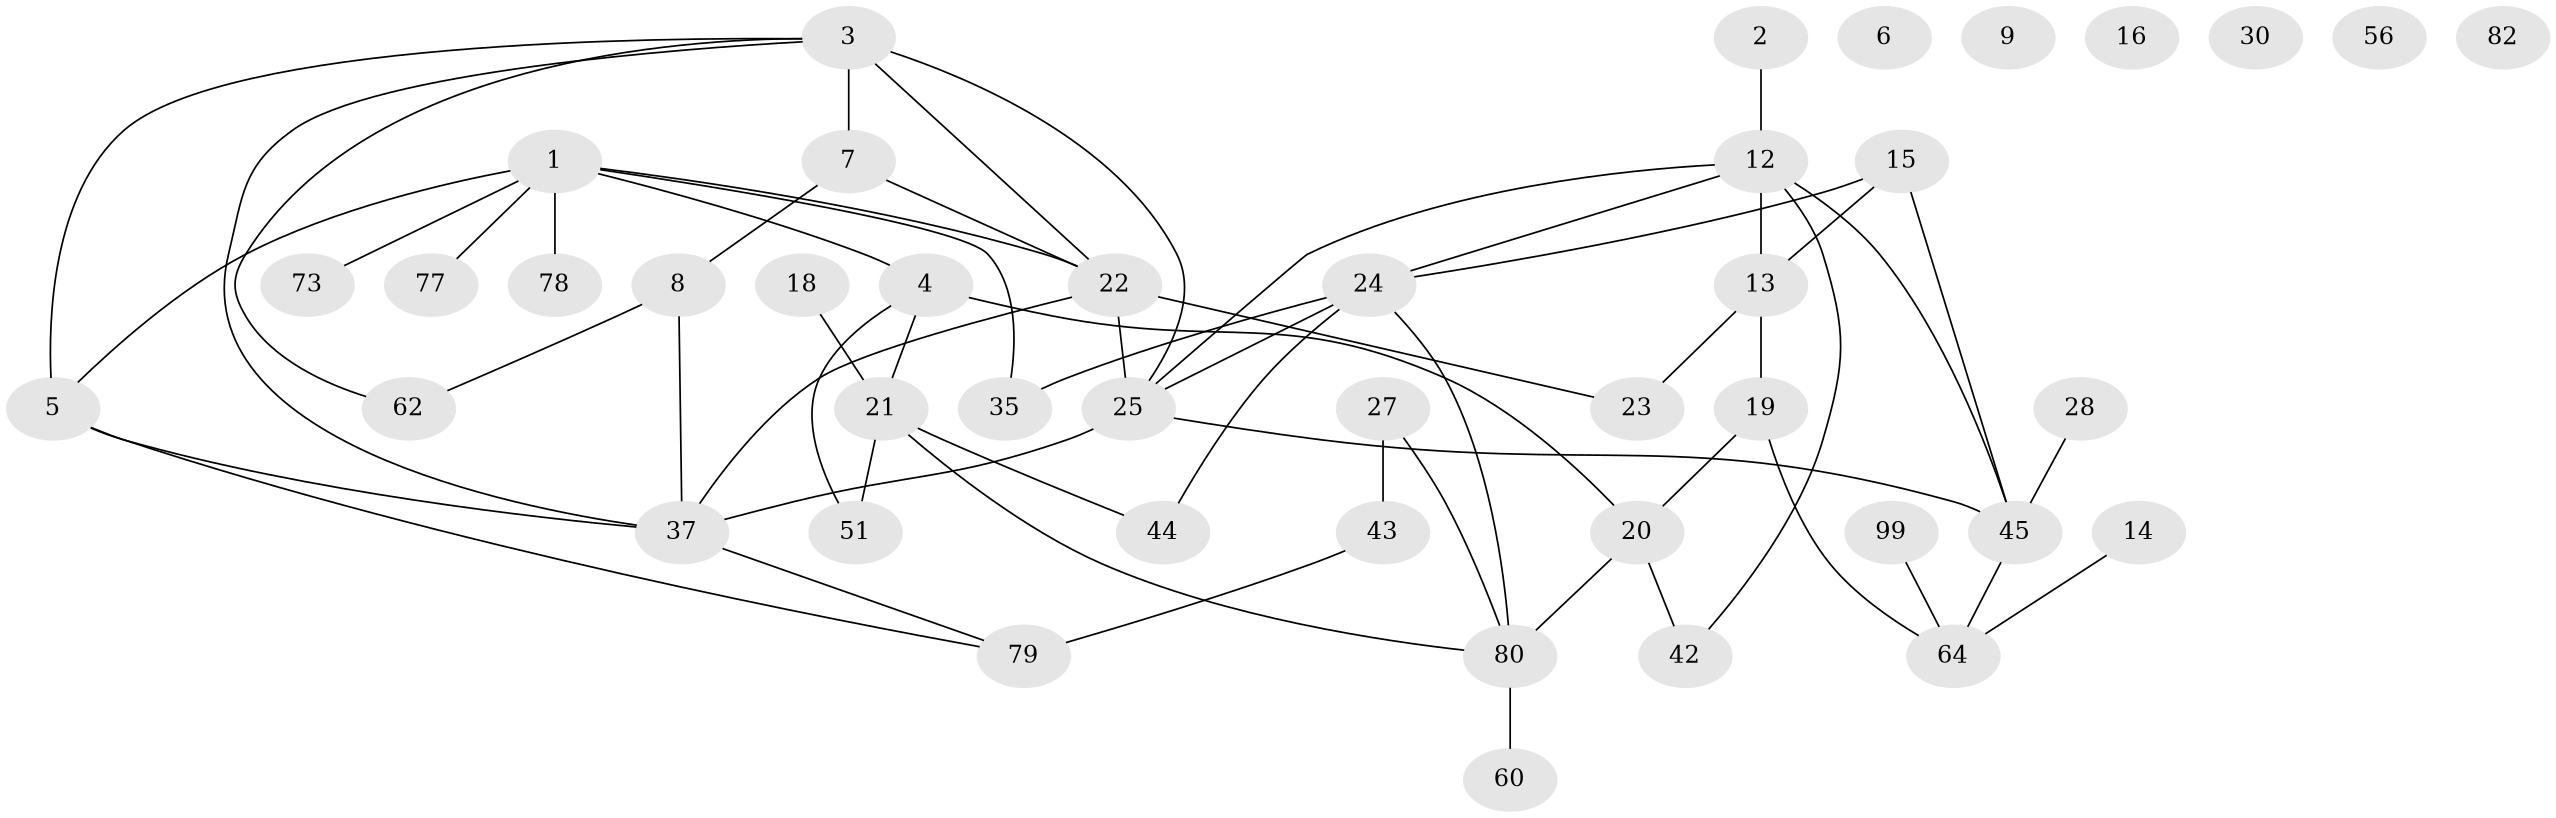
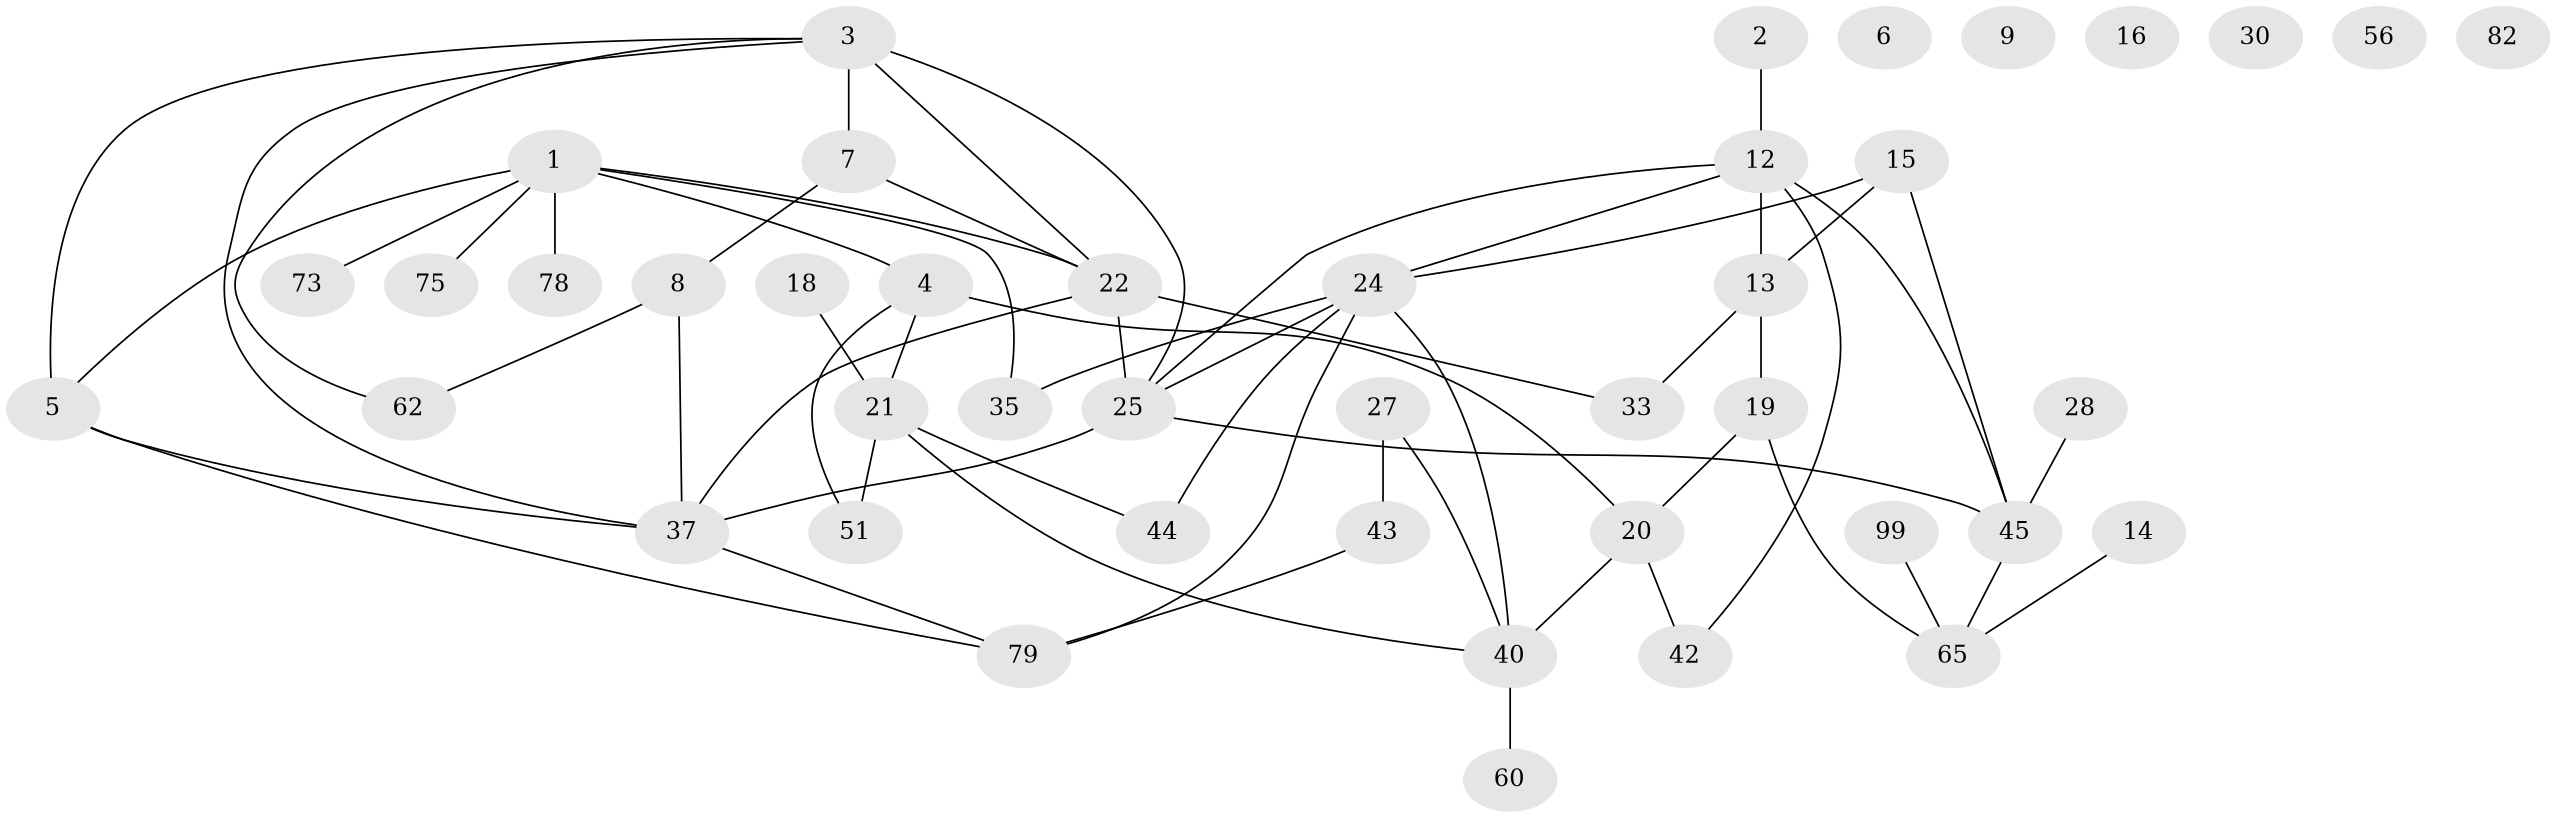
node "77": label "77" -> "75"
node "23": label "23" -> "33"
edge "24" -- "79": added
node "80": label "80" -> "40"
node "64": label "64" -> "65"
